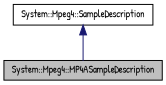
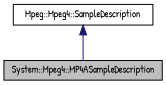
node "System::Mpeg4::SampleDescription": label "System::Mpeg4::SampleDescription" -> "Mpeg::Mpeg4::SampleDescription"
